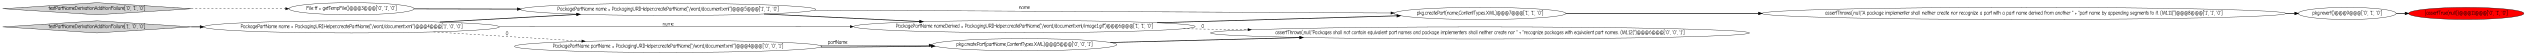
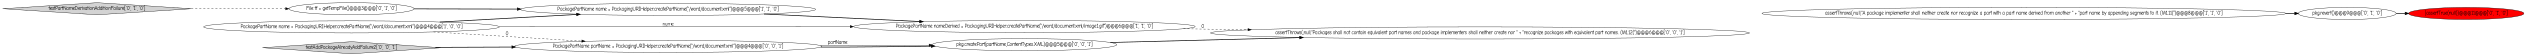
node "pkg.createPart(name,ContentTypes.XML)@@@7@@@['1', '1', '0']": removed
node "testPartNameDerivationAdditionFailure['1', '0', '0']": removed
node "testAddPackageAlreadyAddFailure2['0', '0', '1']": added
